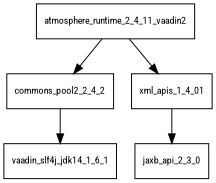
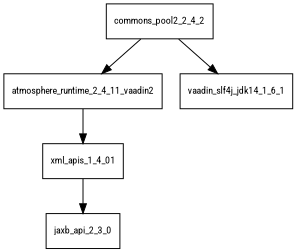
edge "atmosphere_runtime_2_4_11_vaadin2" -> "commons_pool2_2_4_2": reversed
